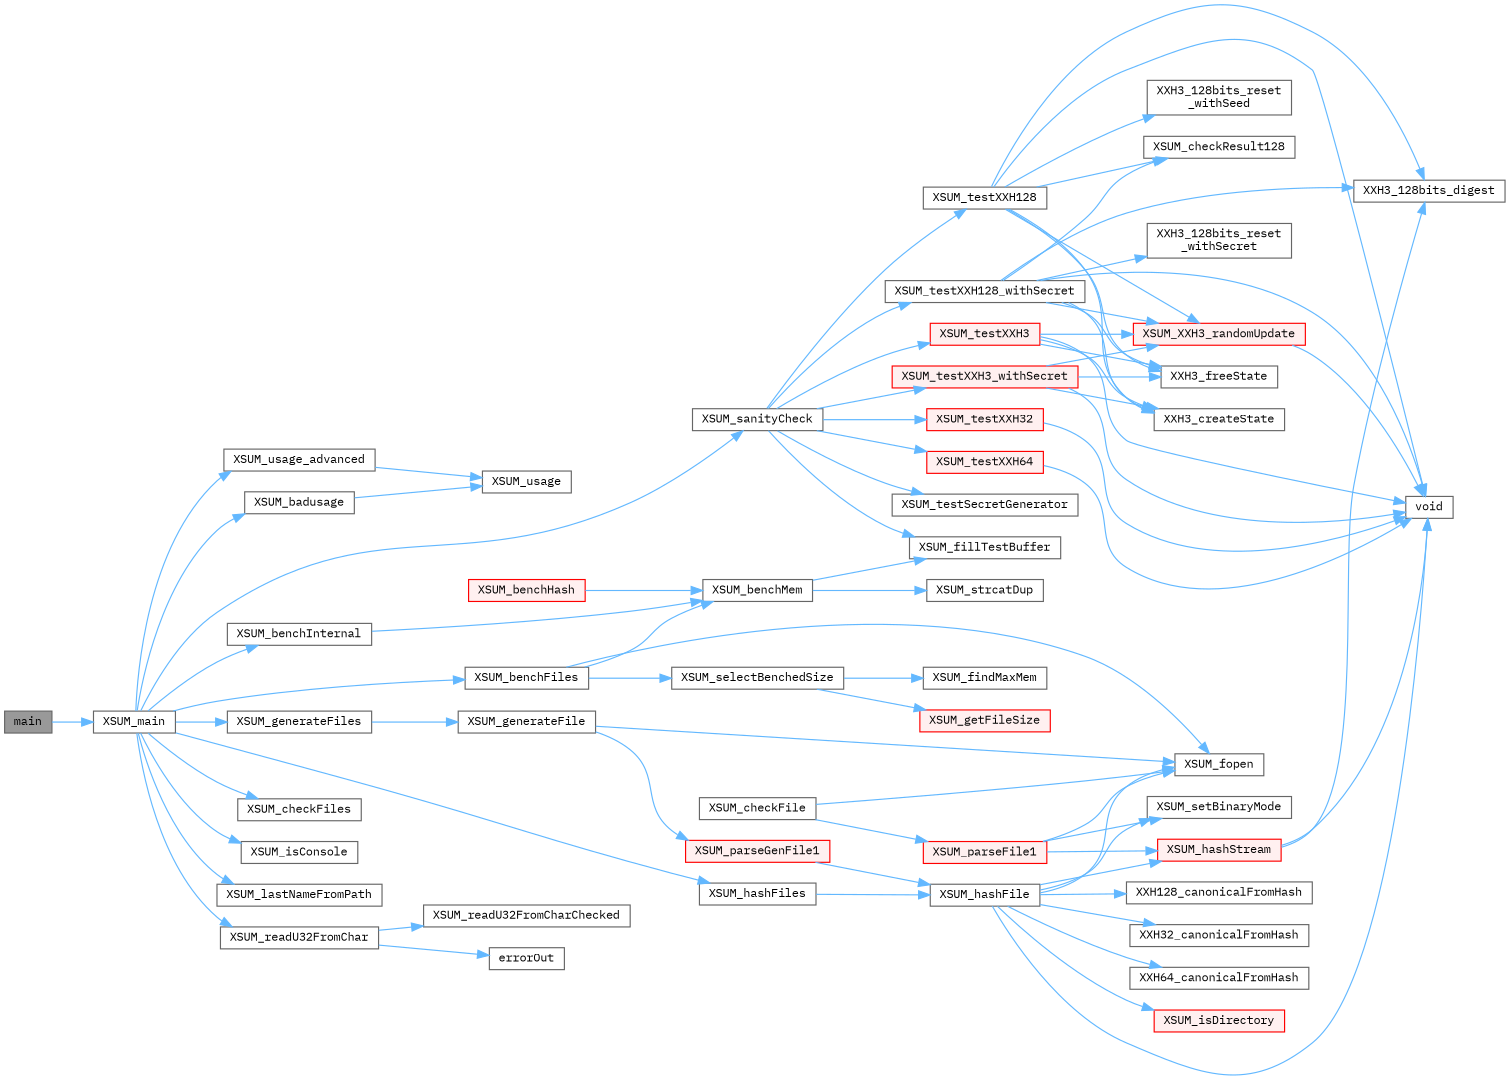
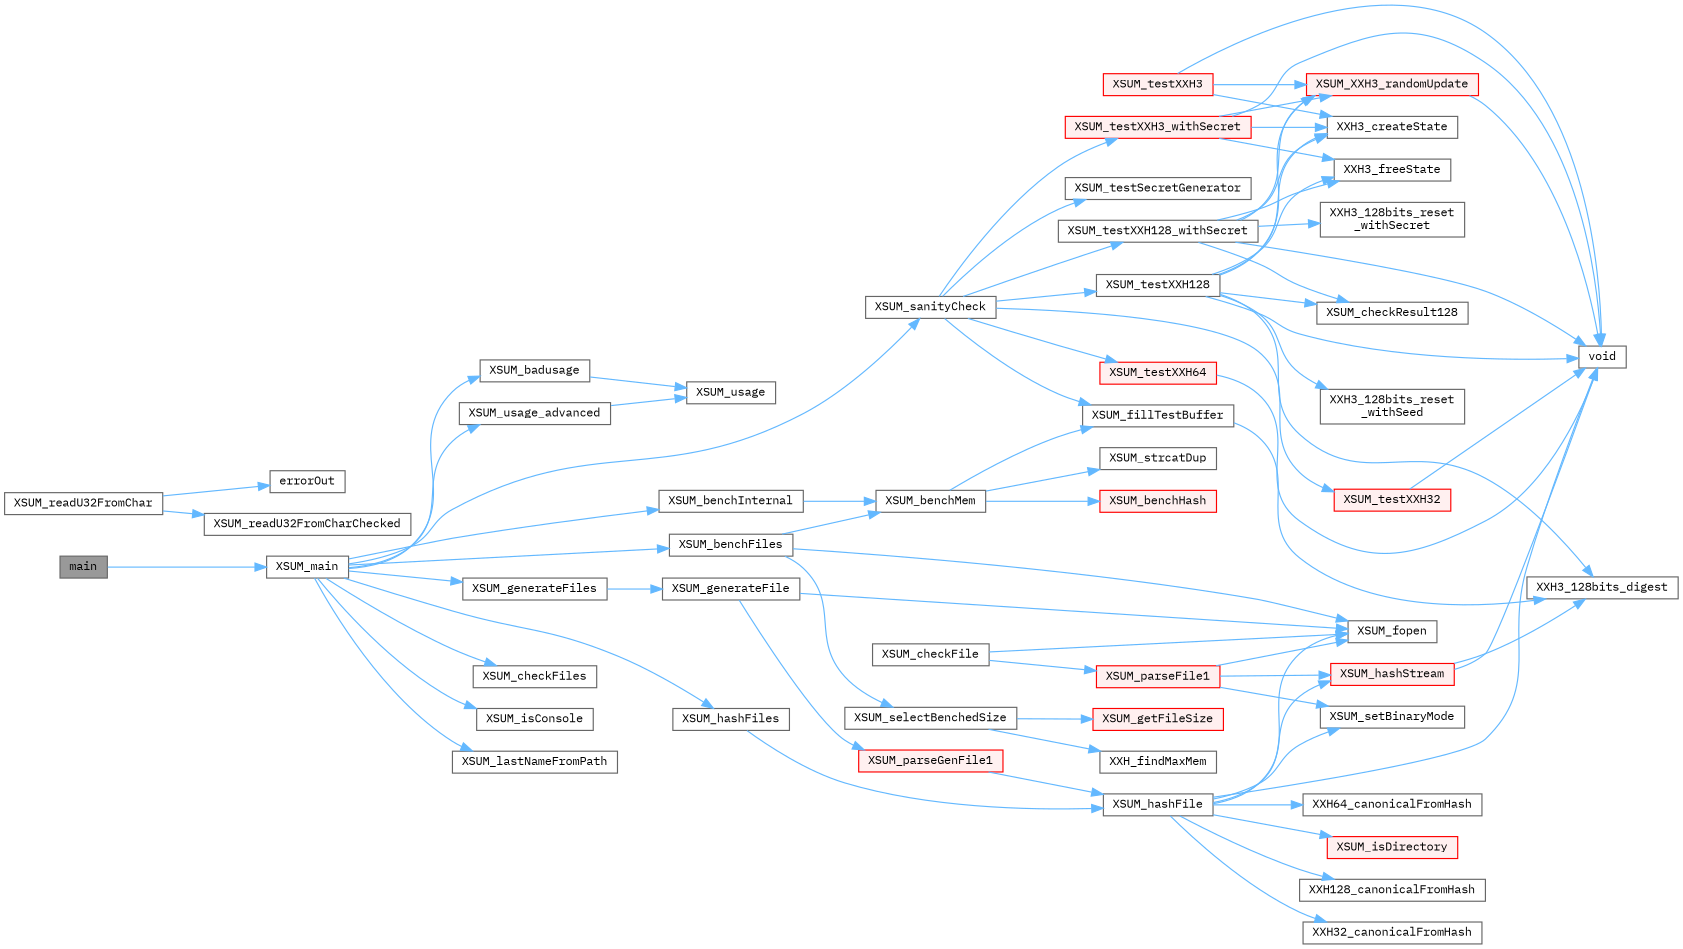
edge "XSUM_testXXH128_withSecret" -> "XXH3_128bits_digest": now "XSUM_fillTestBuffer" -> "XXH3_128bits_digest"
edge "XSUM_testXXH3" -> "XXH3_freeState": removed
edge "XSUM_sanityCheck" -> "XSUM_testXXH3": removed
edge "XSUM_benchHash" -> "XSUM_benchMem": reversed
node "XSUM_findMaxMem": label "XSUM_findMaxMem" -> "XXH_findMaxMem"
edge "XSUM_main" -> "XSUM_readU32FromChar": removed
